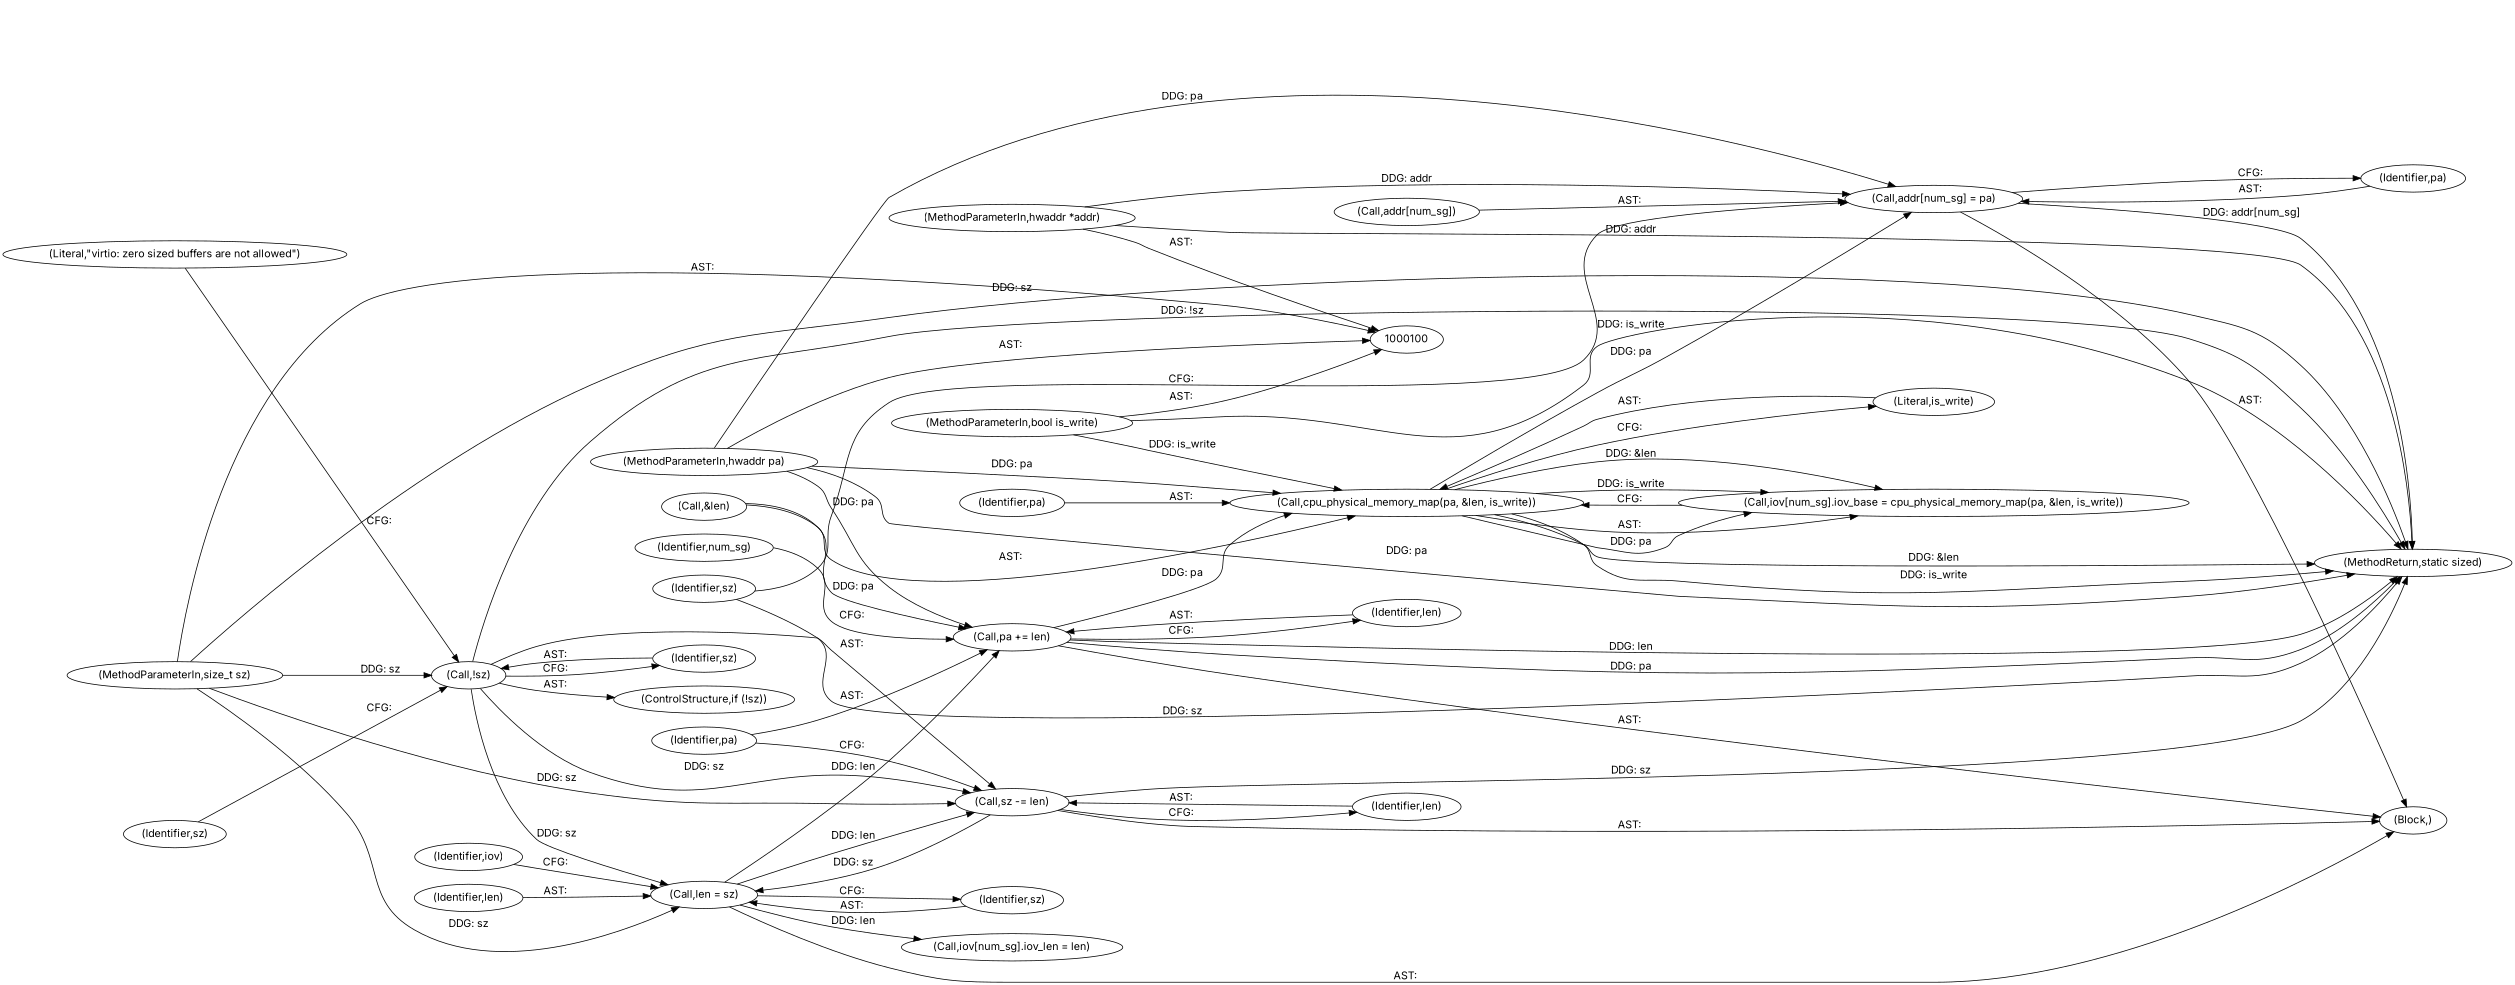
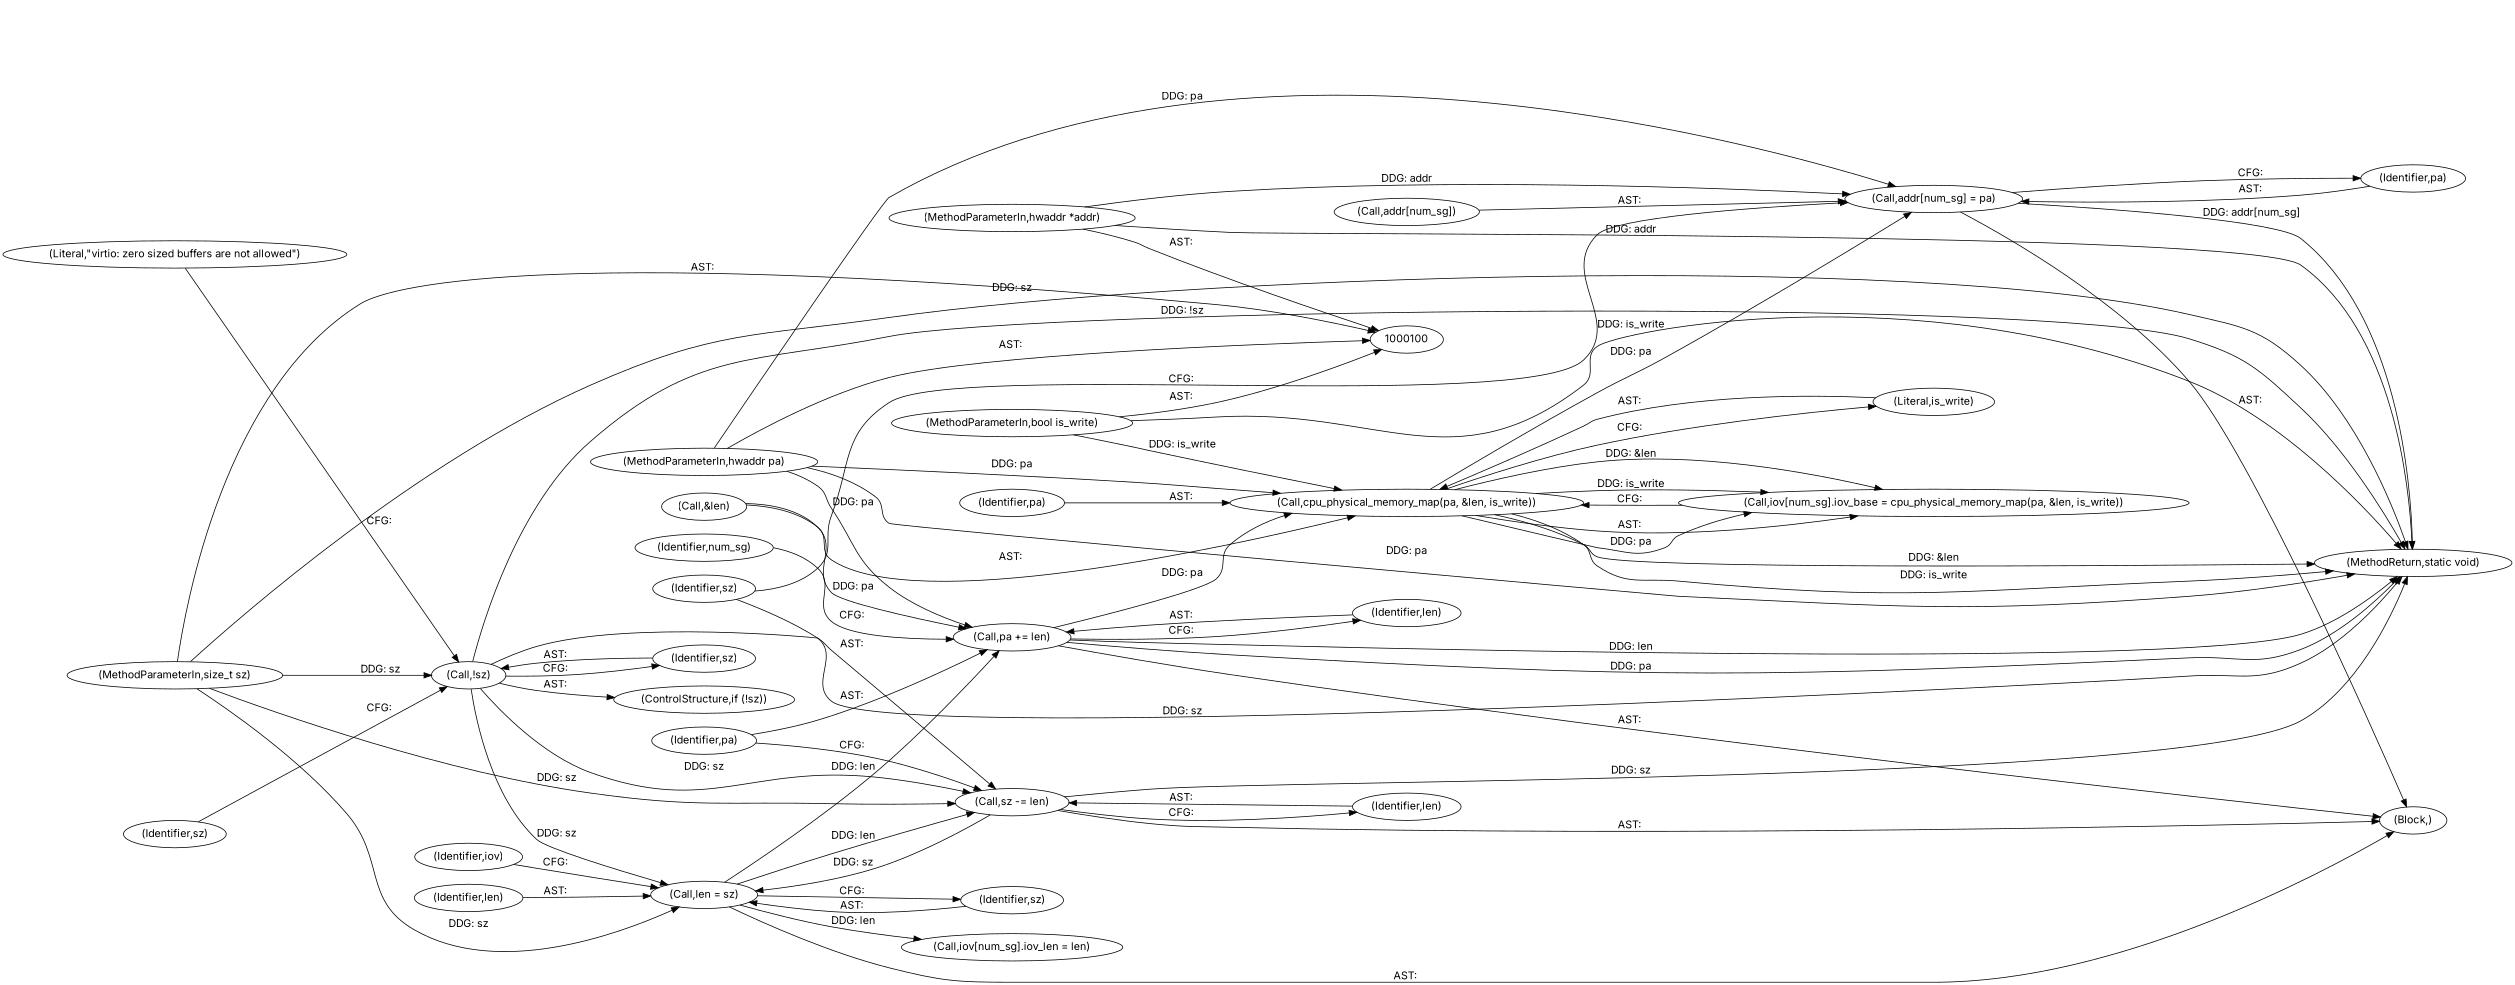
node "(MethodReturn,static sized)": label "(MethodReturn,static sized)" -> "(MethodReturn,static void)"
